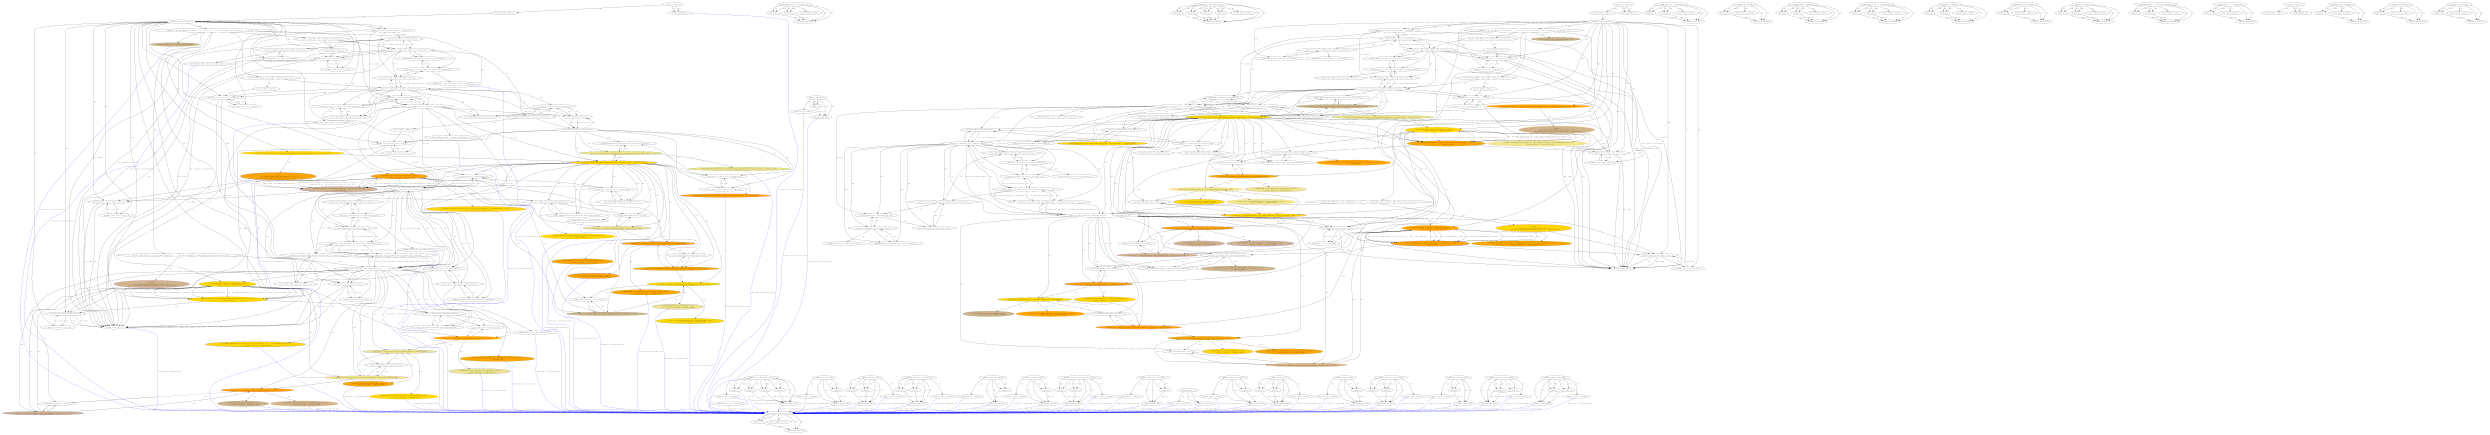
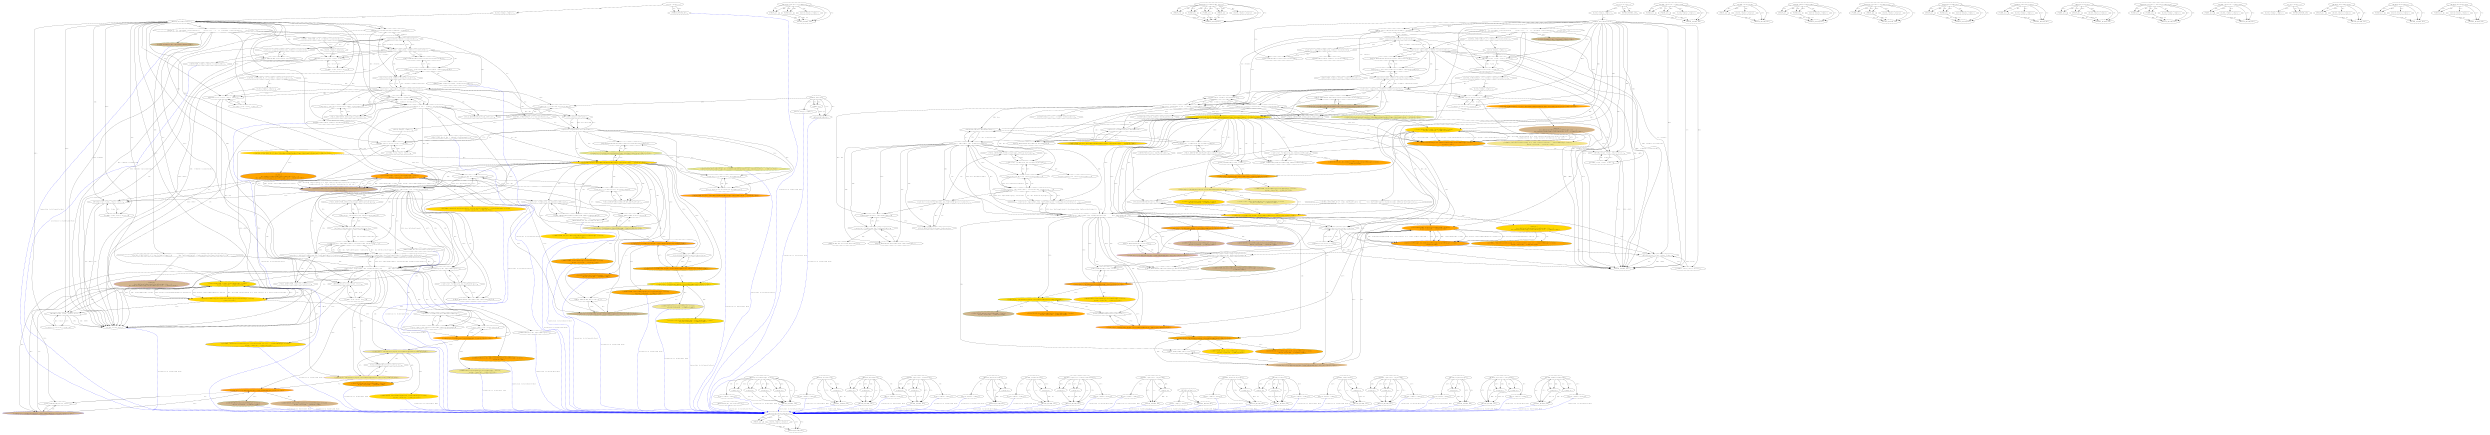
edge "(GetFrame,doc.GetFrame())" -> "(<operator>.fieldAccess,doc.GetFrame)": now "(METHOD,GetFrame)" -> "(<operator>.fieldAccess,doc.GetFrame)"
